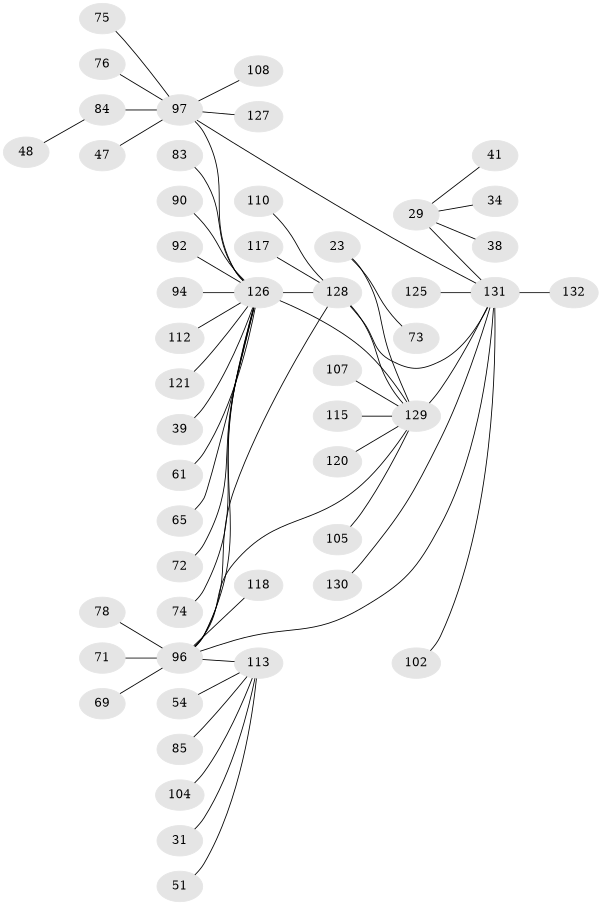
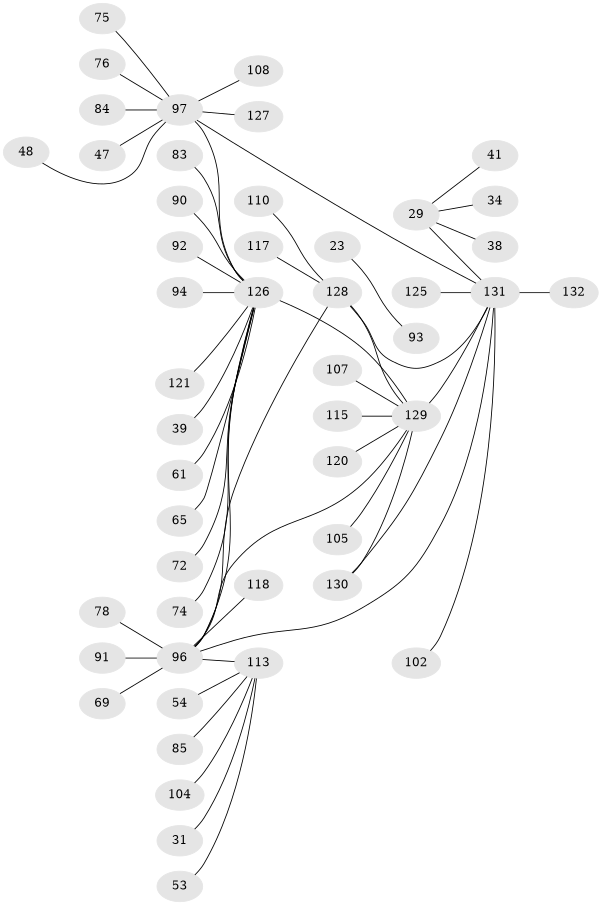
edge "84" -- "48": now "97" -- "48"
edge "126" -- "128": removed
edge "23" -- "129": now "130" -- "129"
node "112": removed
node "73": label "73" -> "93"
node "71": label "71" -> "91"
node "51": label "51" -> "53"
